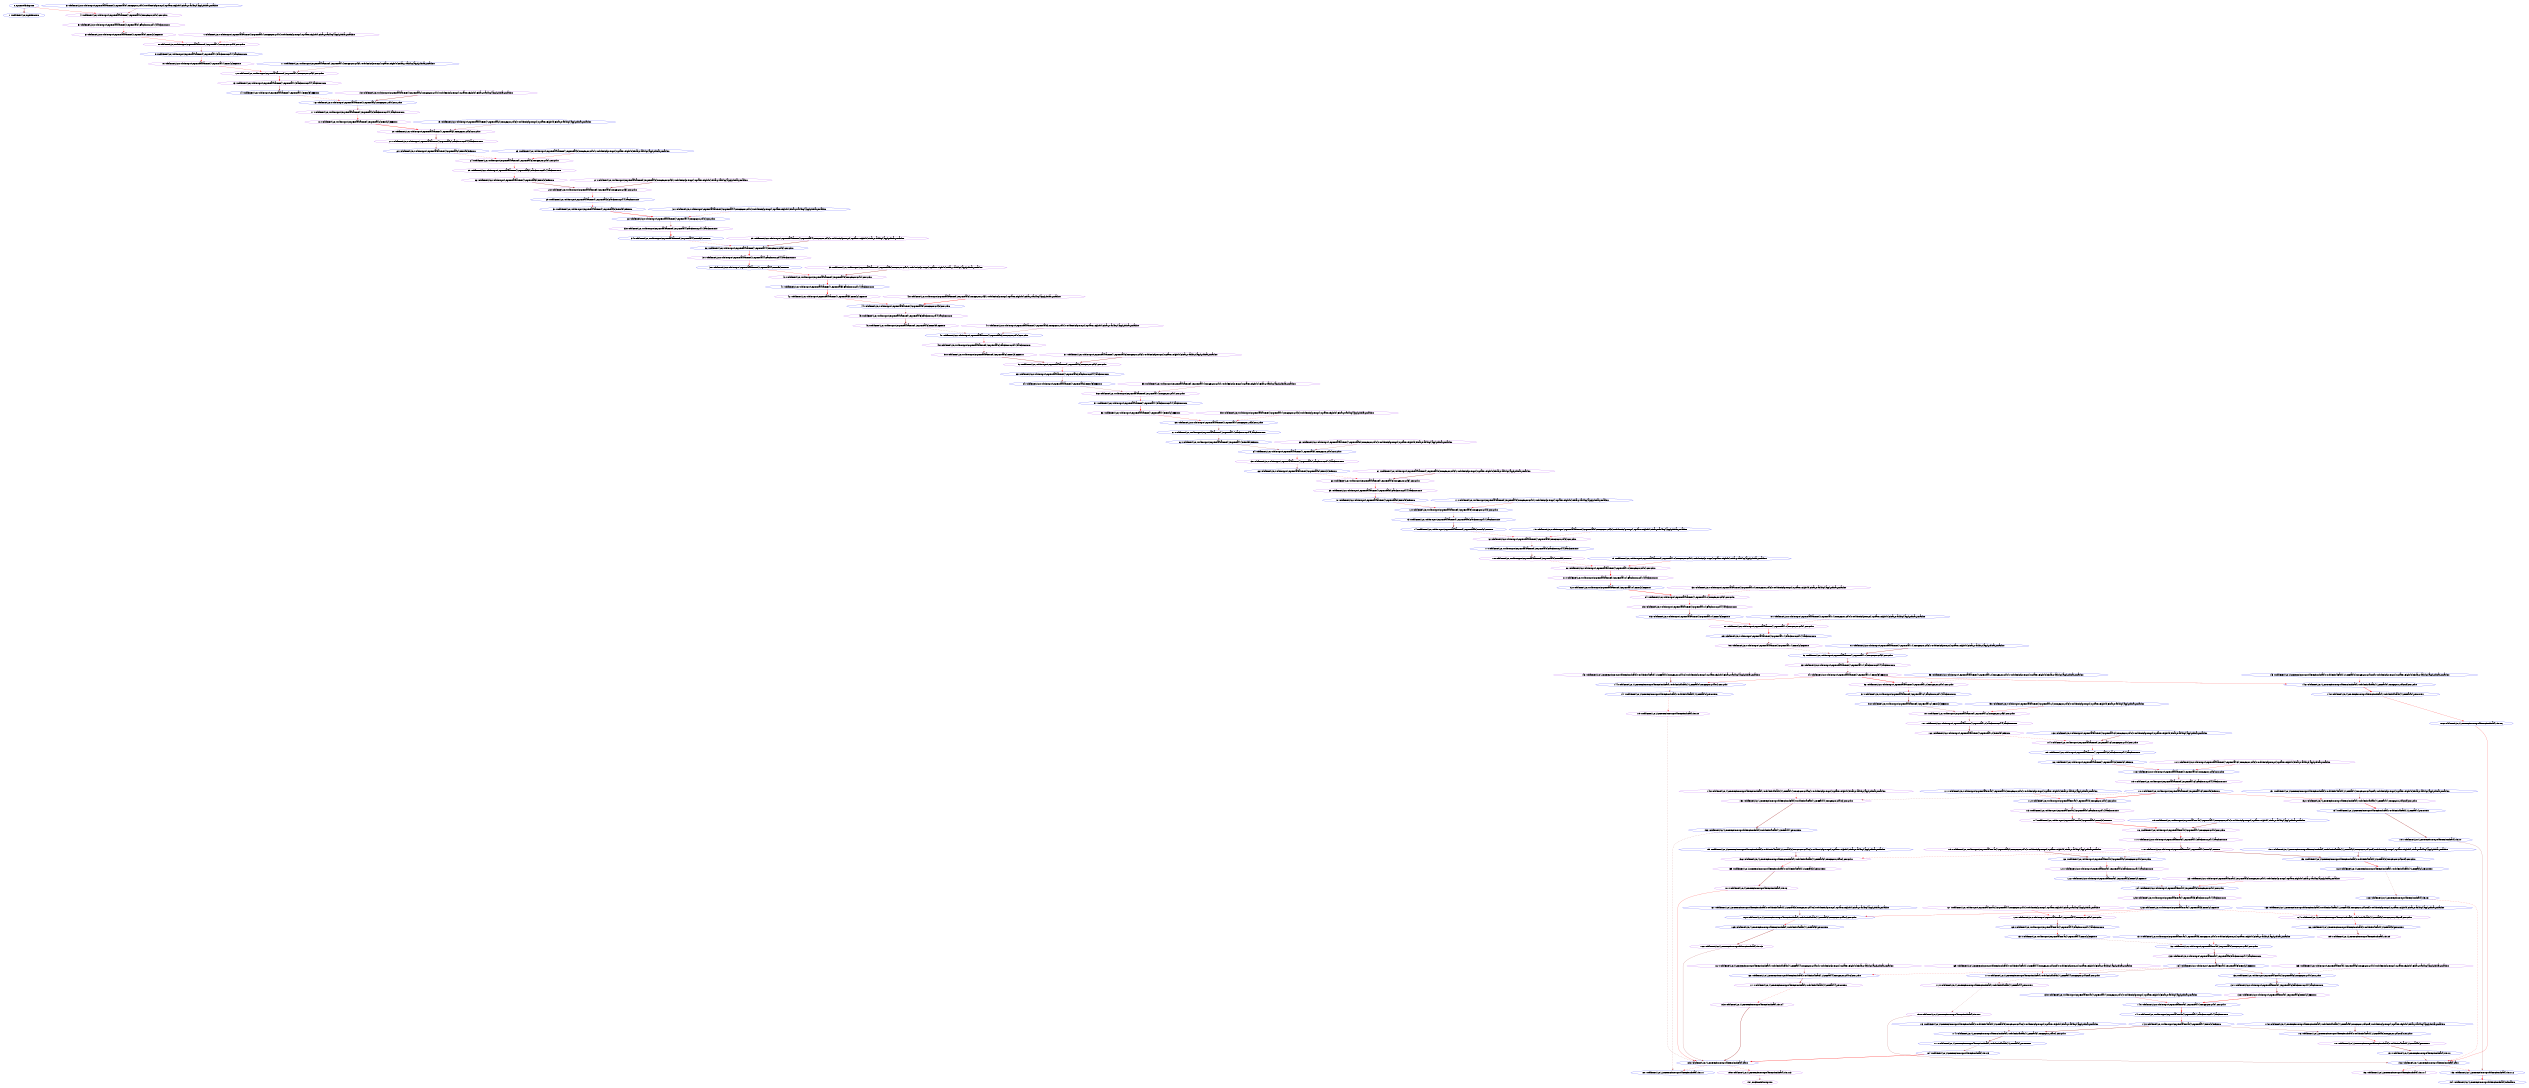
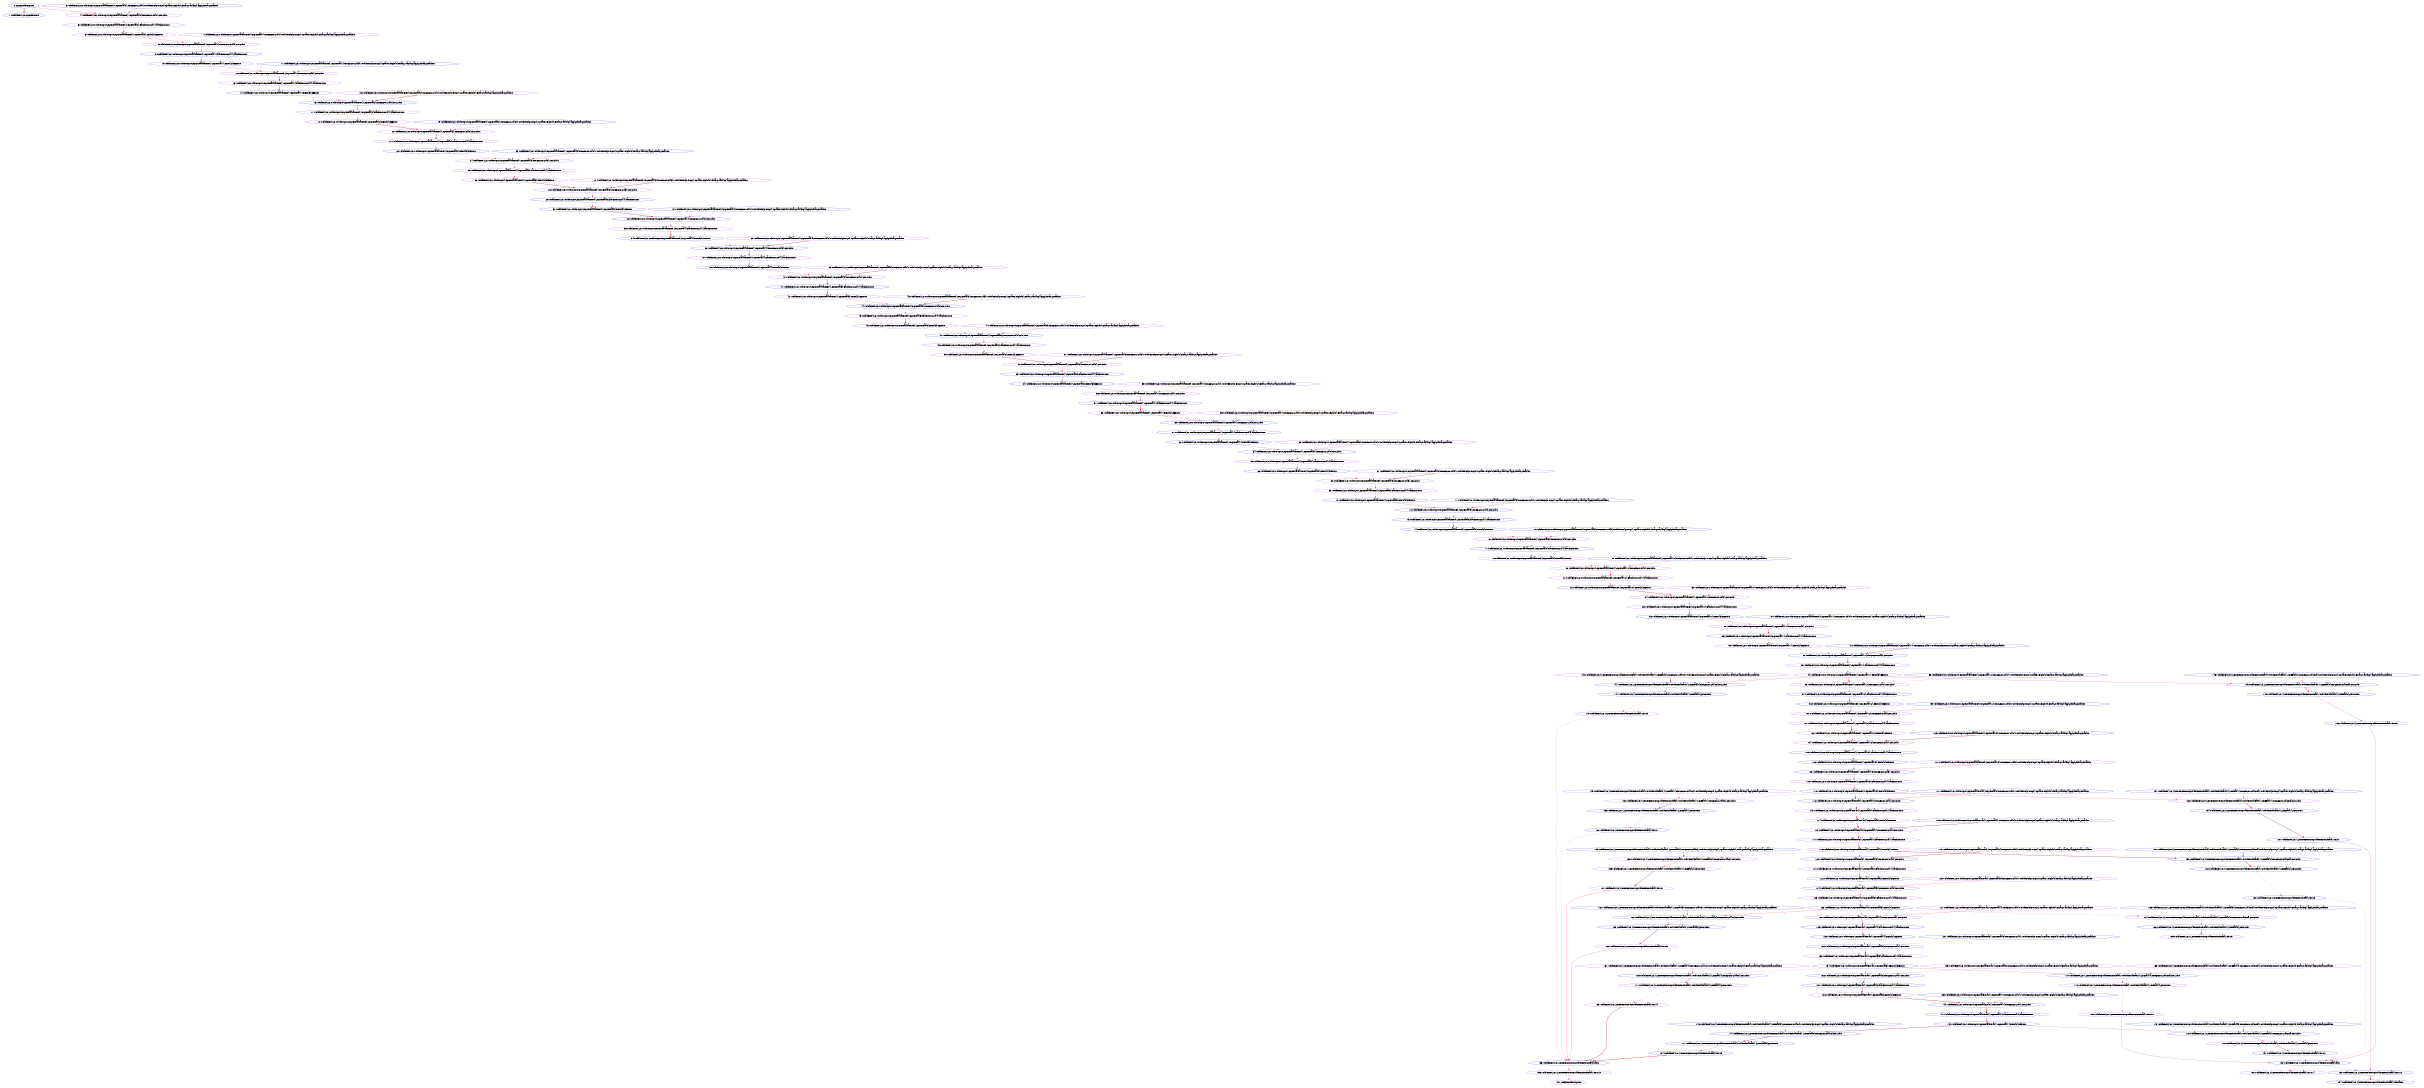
edge "185 MobileNetSSD/SSDDetectionOutput[detection_head]/cat_0" -> "180 MobileNetSSD/SSDDetectionOutput[detection_head]/view_1": reversed
